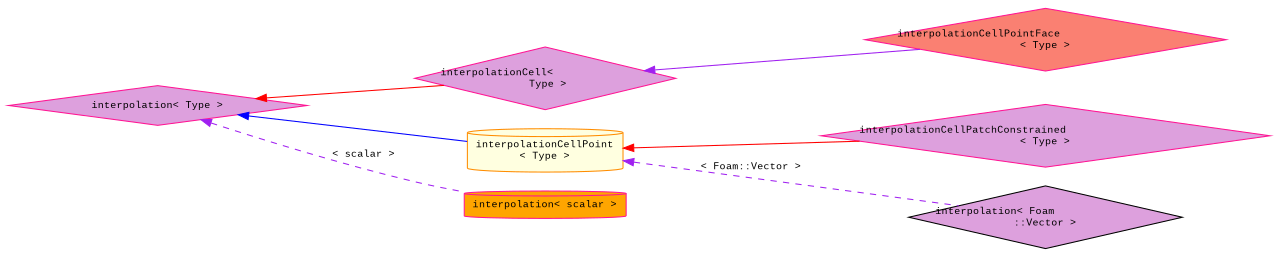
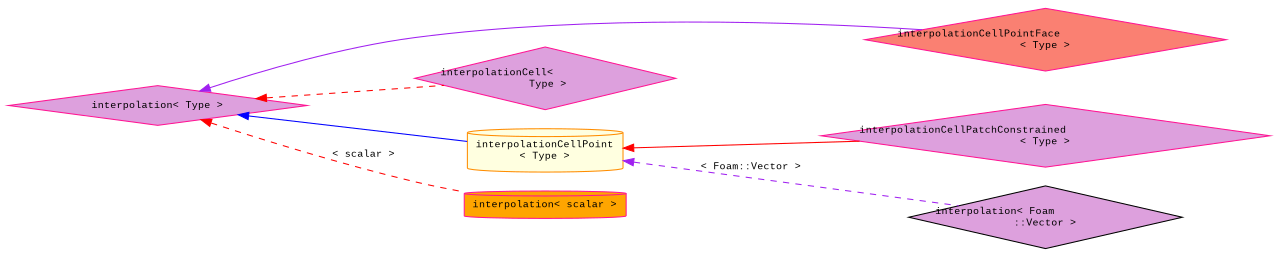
edge "interpolationCellPointFace < Type >" -> "interpolationCell< Type >": now "interpolationCellPointFace < Type >" -> "interpolation< Type >"
edge "interpolationCell< Type >" -> "interpolation< Type >": style solid -> dashed
edge "interpolation< scalar >" -> "interpolation< Type >": color purple -> red
